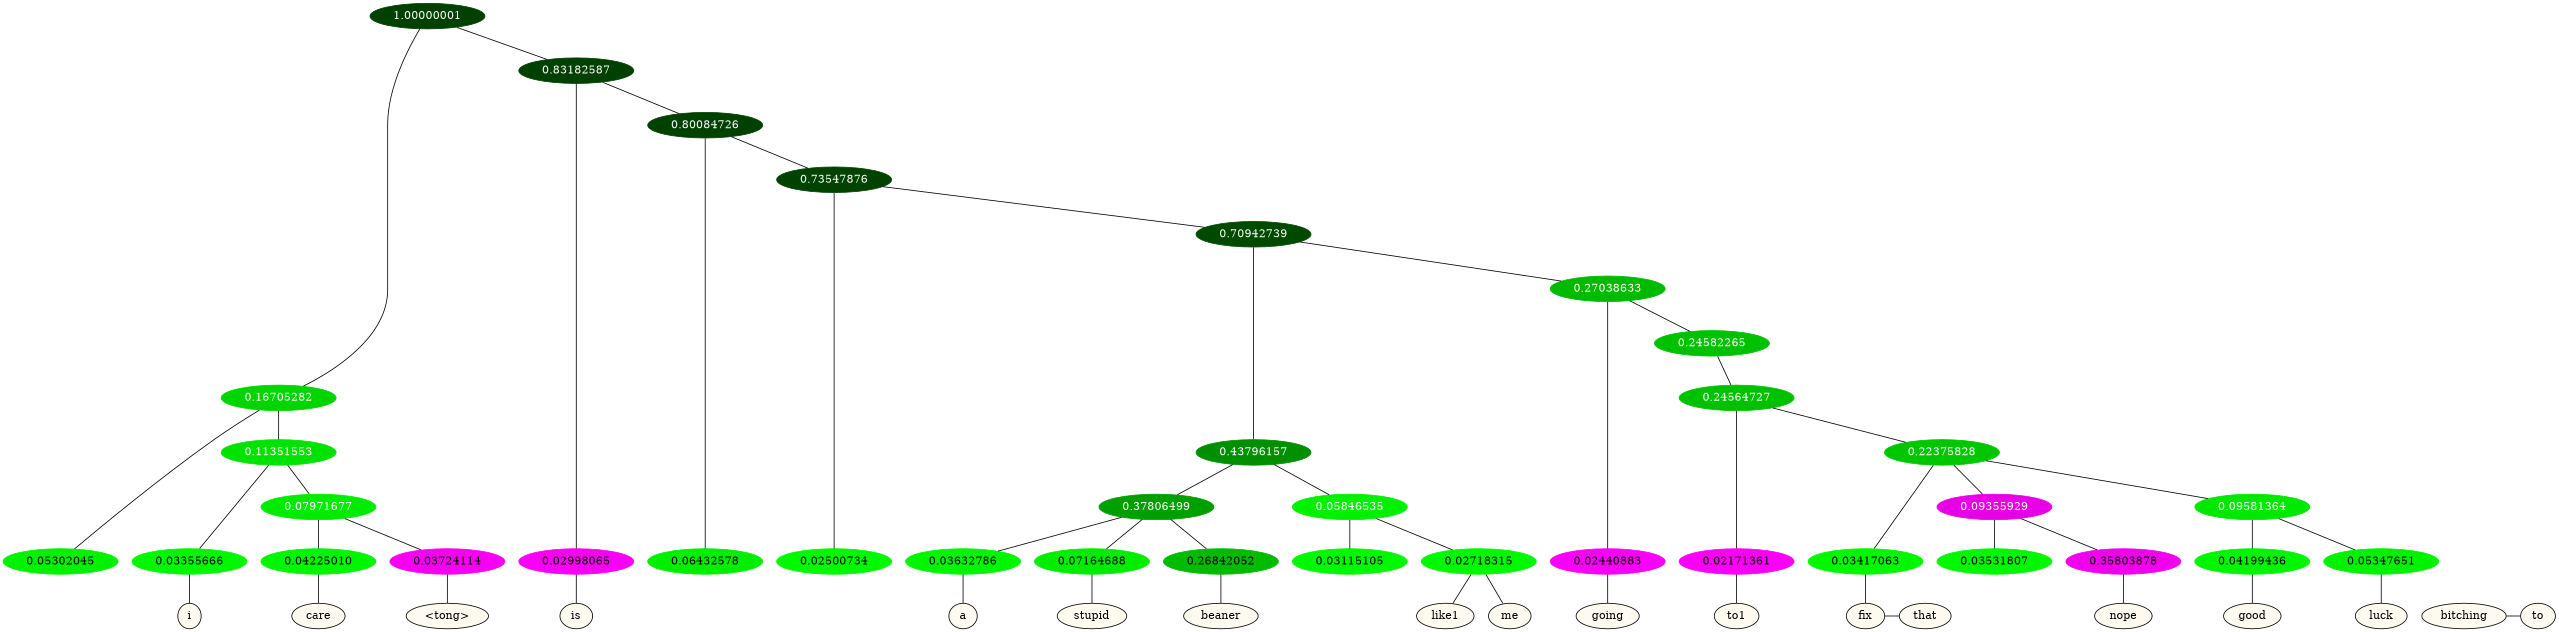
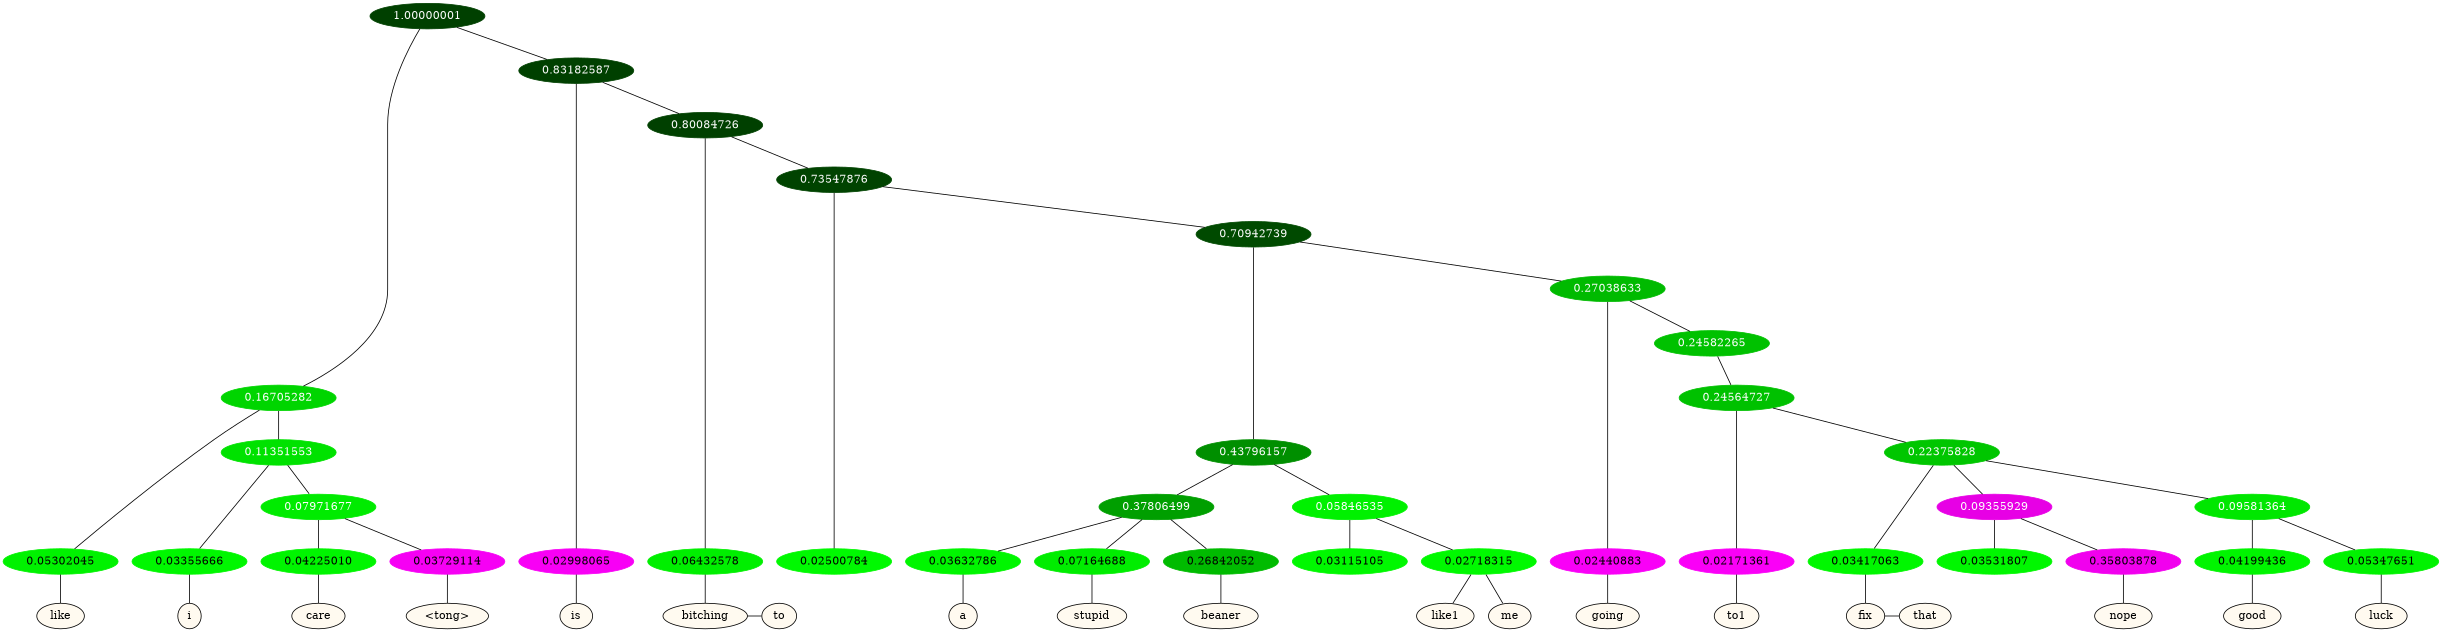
node "0.03724114": label "0.03724114" -> "0.03729114"
node "0.02500734": label "0.02500734" -> "0.02500784"
edge "0.06432578" -- "bitching": added
node "like": added
